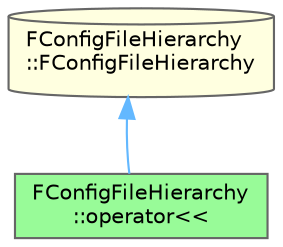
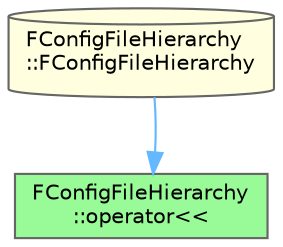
edge "FConfigFileHierarchy ::operator<<" -> "FConfigFileHierarchy ::FConfigFileHierarchy": reversed
